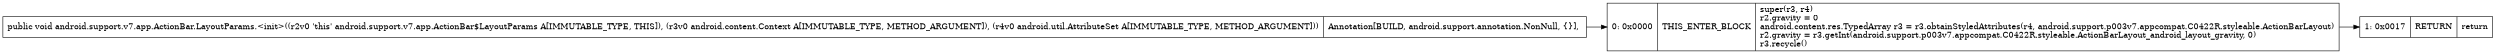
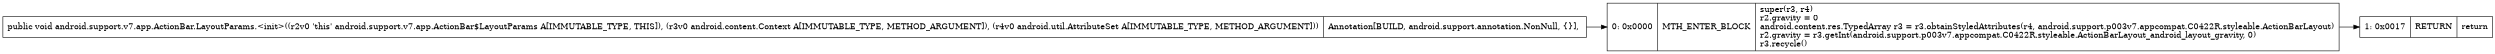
node "0: 0x0000": text "THIS_ENTER_BLOCK" -> "MTH_ENTER_BLOCK"
